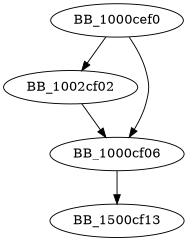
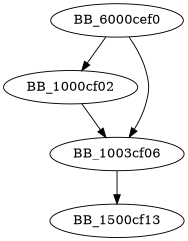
node "BB_1000cef0": label "BB_1000cef0" -> "BB_6000cef0"
node "BB_1002cf02": label "BB_1002cf02" -> "BB_1000cf02"
node "BB_1000cf06": label "BB_1000cf06" -> "BB_1003cf06"
